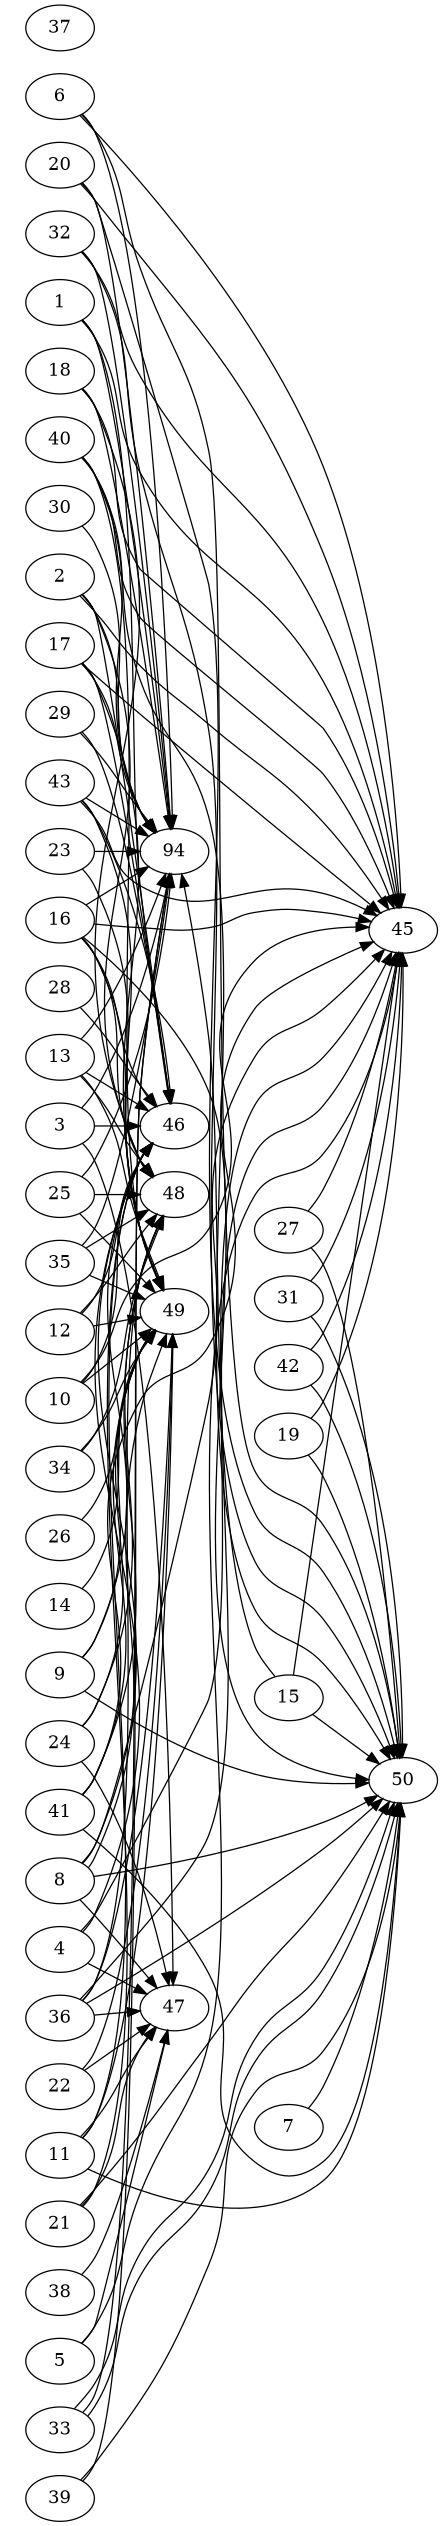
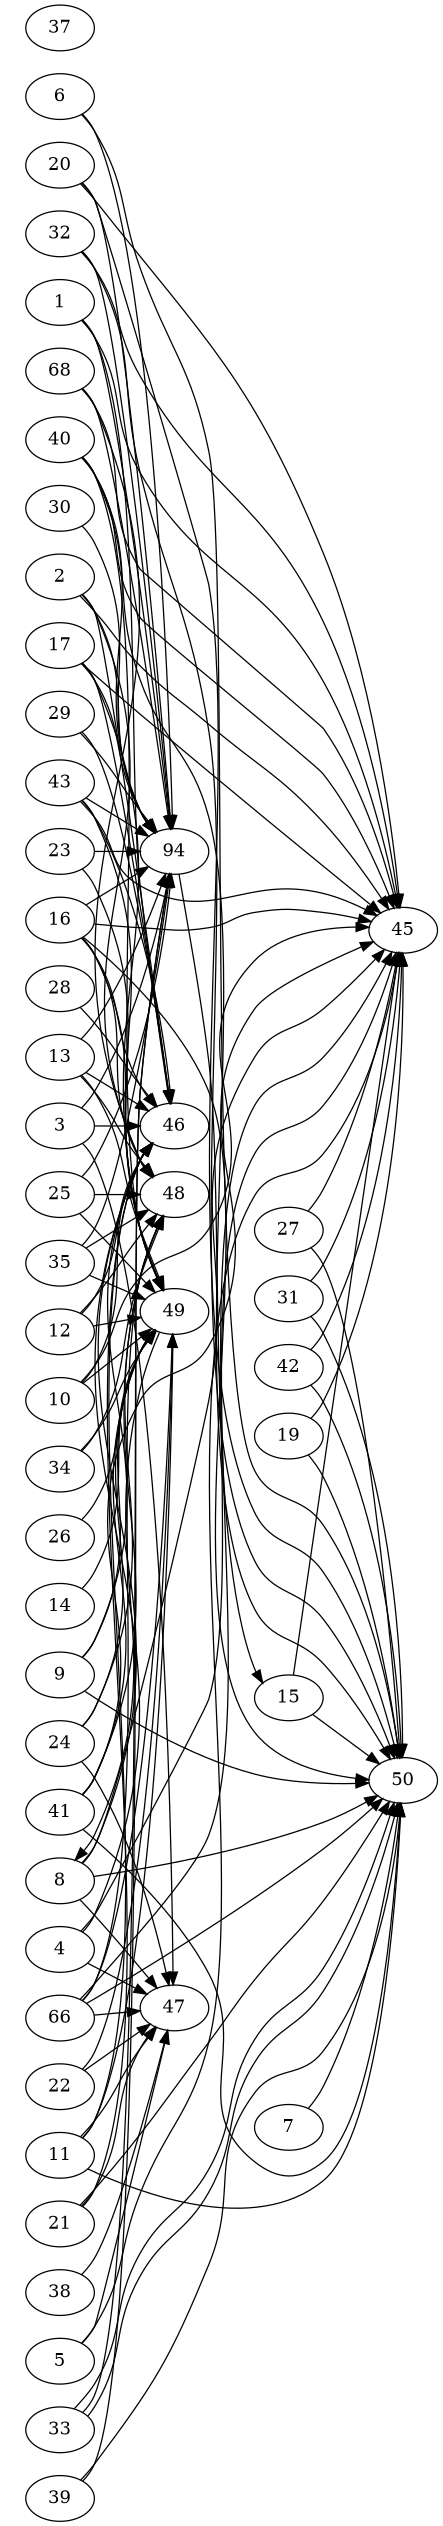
node "18": label "18" -> "68"
edge "6" -> "45": removed
edge "15" -> "94": reversed
edge "8" -> "49": reversed
node "36": label "36" -> "66"
